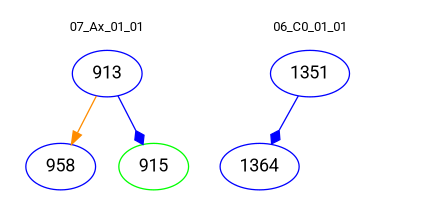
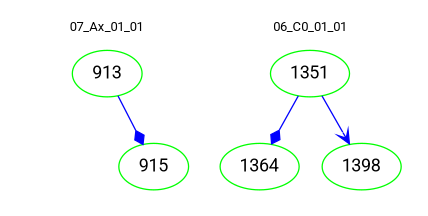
node "913": color blue -> green
node "1351": color blue -> green
node "958": removed
node "1364": color blue -> green
node "1398": added
